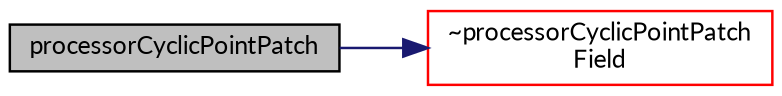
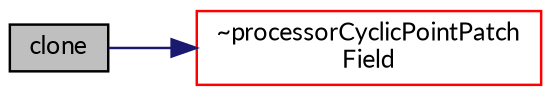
node "processorCyclicPointPatch": label "processorCyclicPointPatch" -> "clone"
